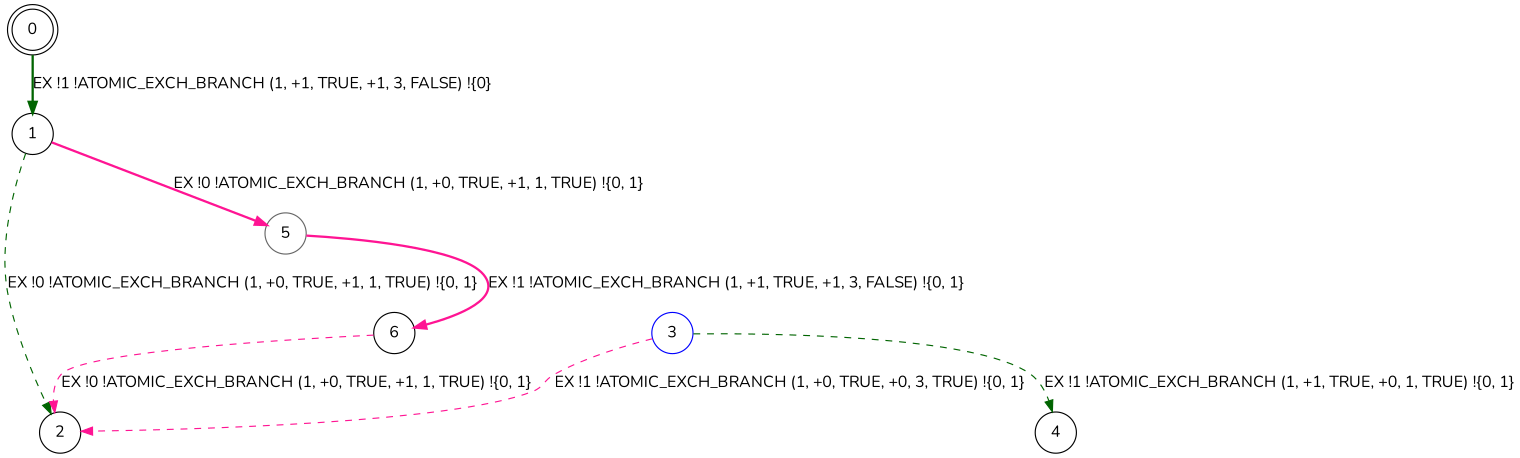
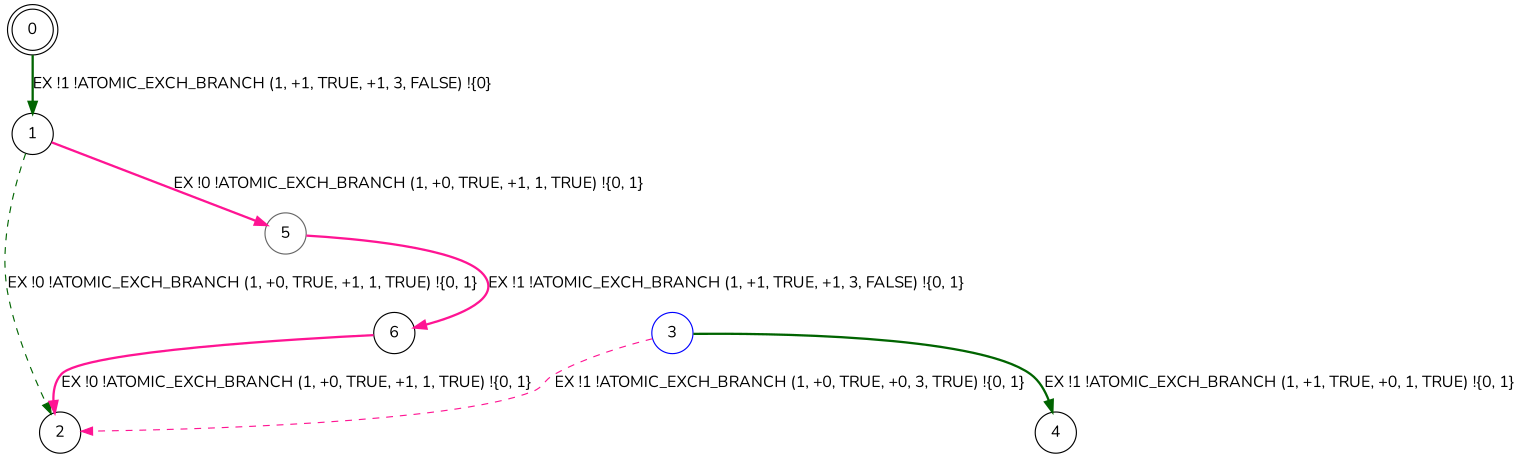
edge "3" -> "4": style dashed -> bold
edge "6" -> "2": style dashed -> bold
